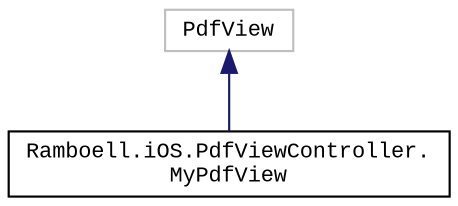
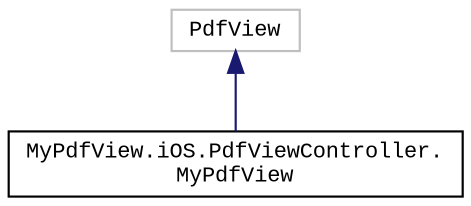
node "Ramboell.iOS.PdfViewController. MyPdfView": label "Ramboell.iOS.PdfViewController. MyPdfView" -> "MyPdfView.iOS.PdfViewController. MyPdfView"
